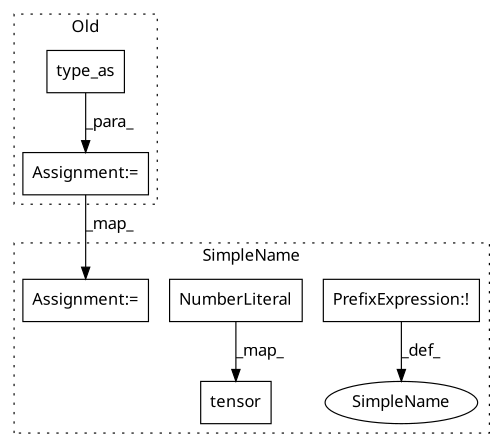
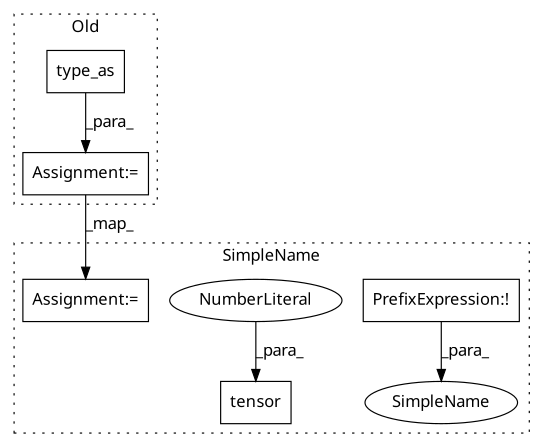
node "NumberLiteral": shape box -> ellipse
edge "NumberLiteral" -> "tensor": label "_map_" -> "_para_"
edge "PrefixExpression:!" -> "SimpleName": label "_def_" -> "_para_"
